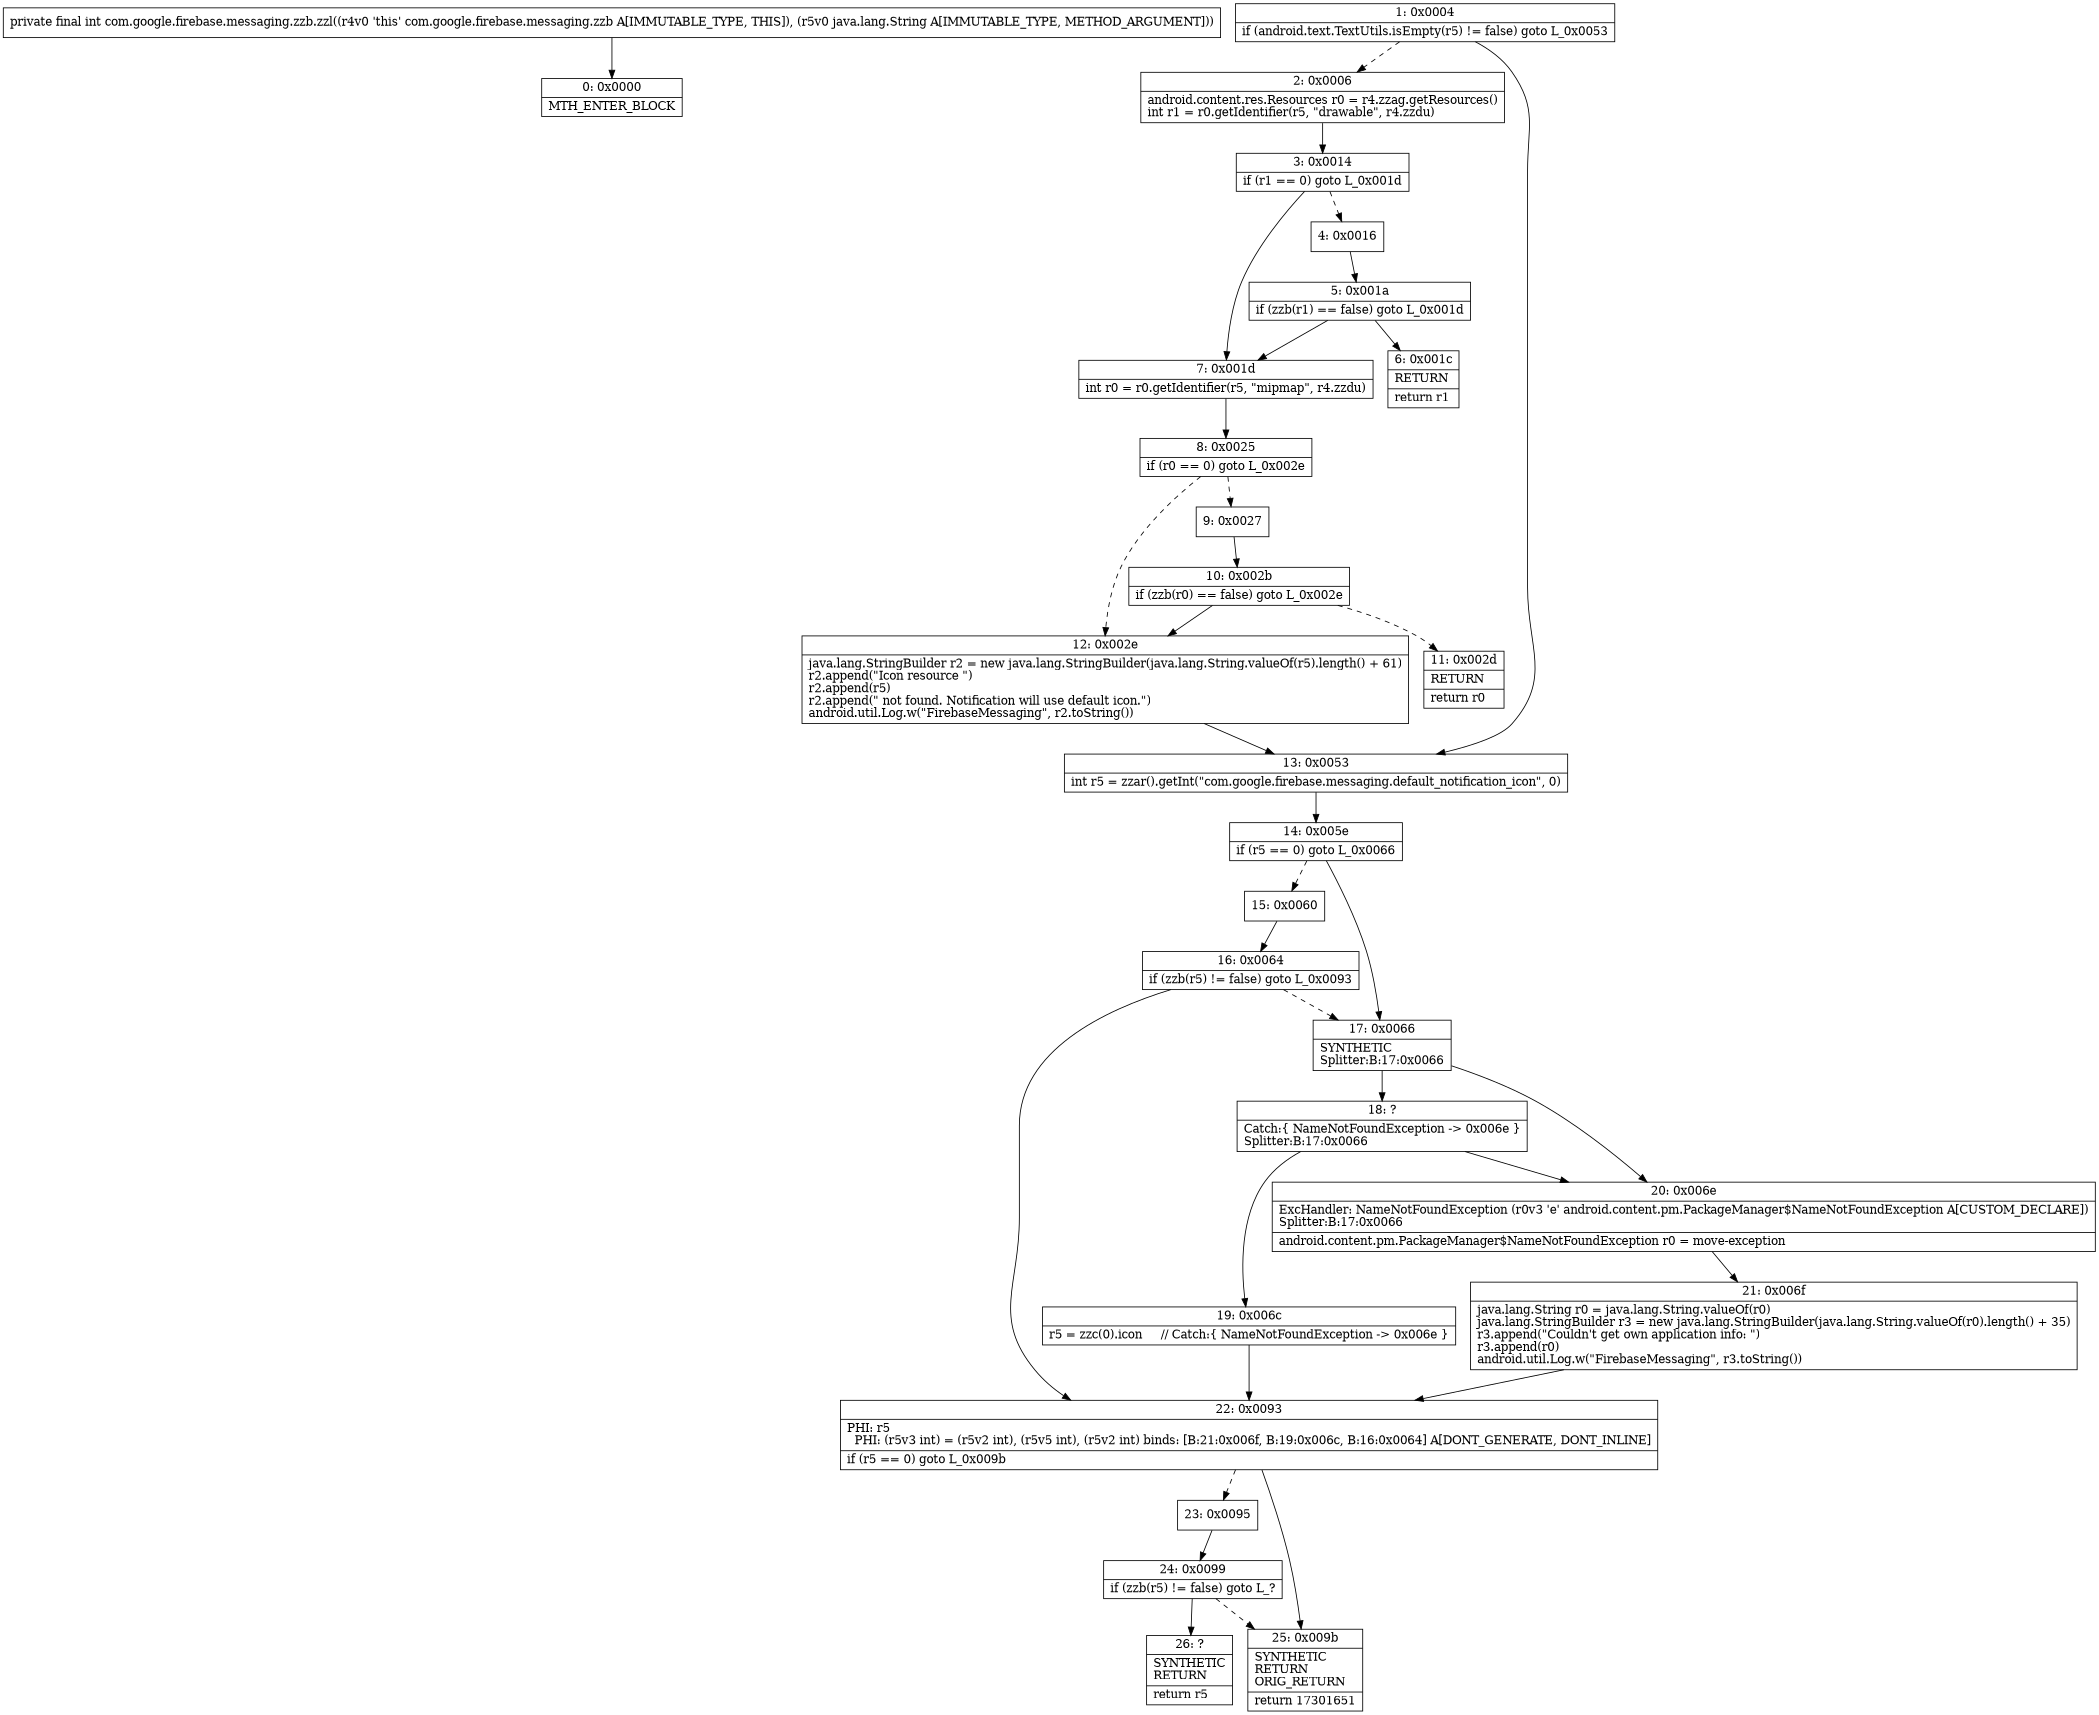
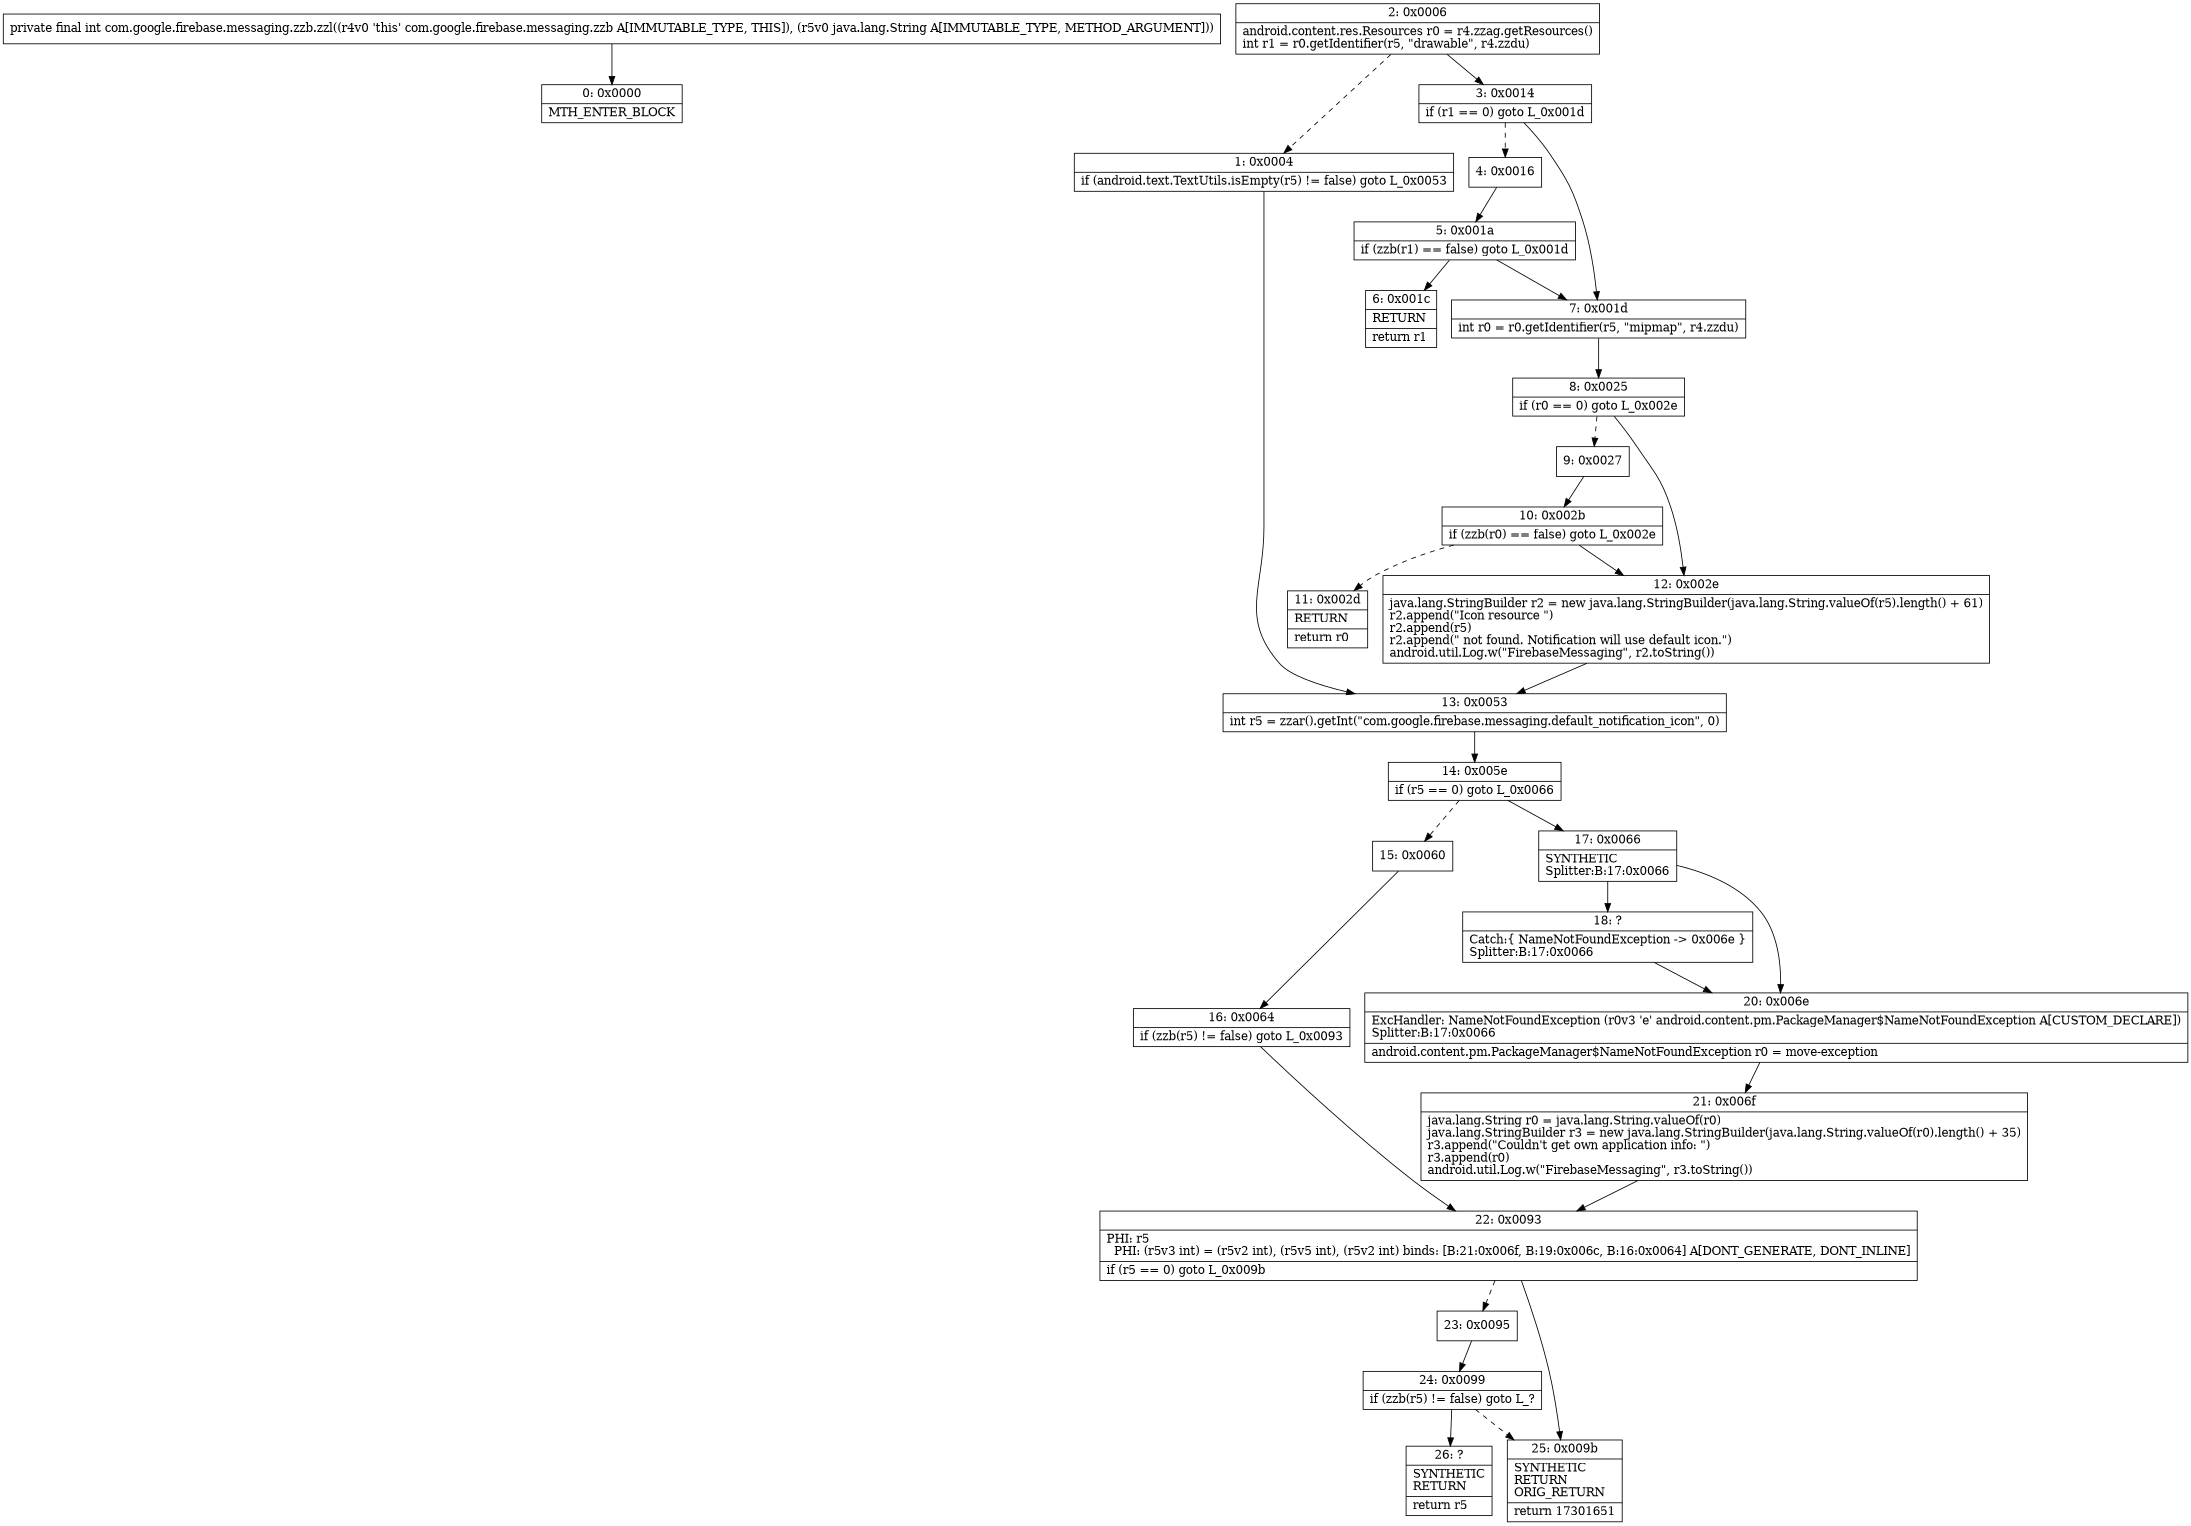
edge "1: 0x0004" -> "2: 0x0006": reversed
edge "8: 0x0025" -> "12: 0x002e": style dashed -> solid
edge "16: 0x0064" -> "17: 0x0066": removed
node "19: 0x006c": removed
